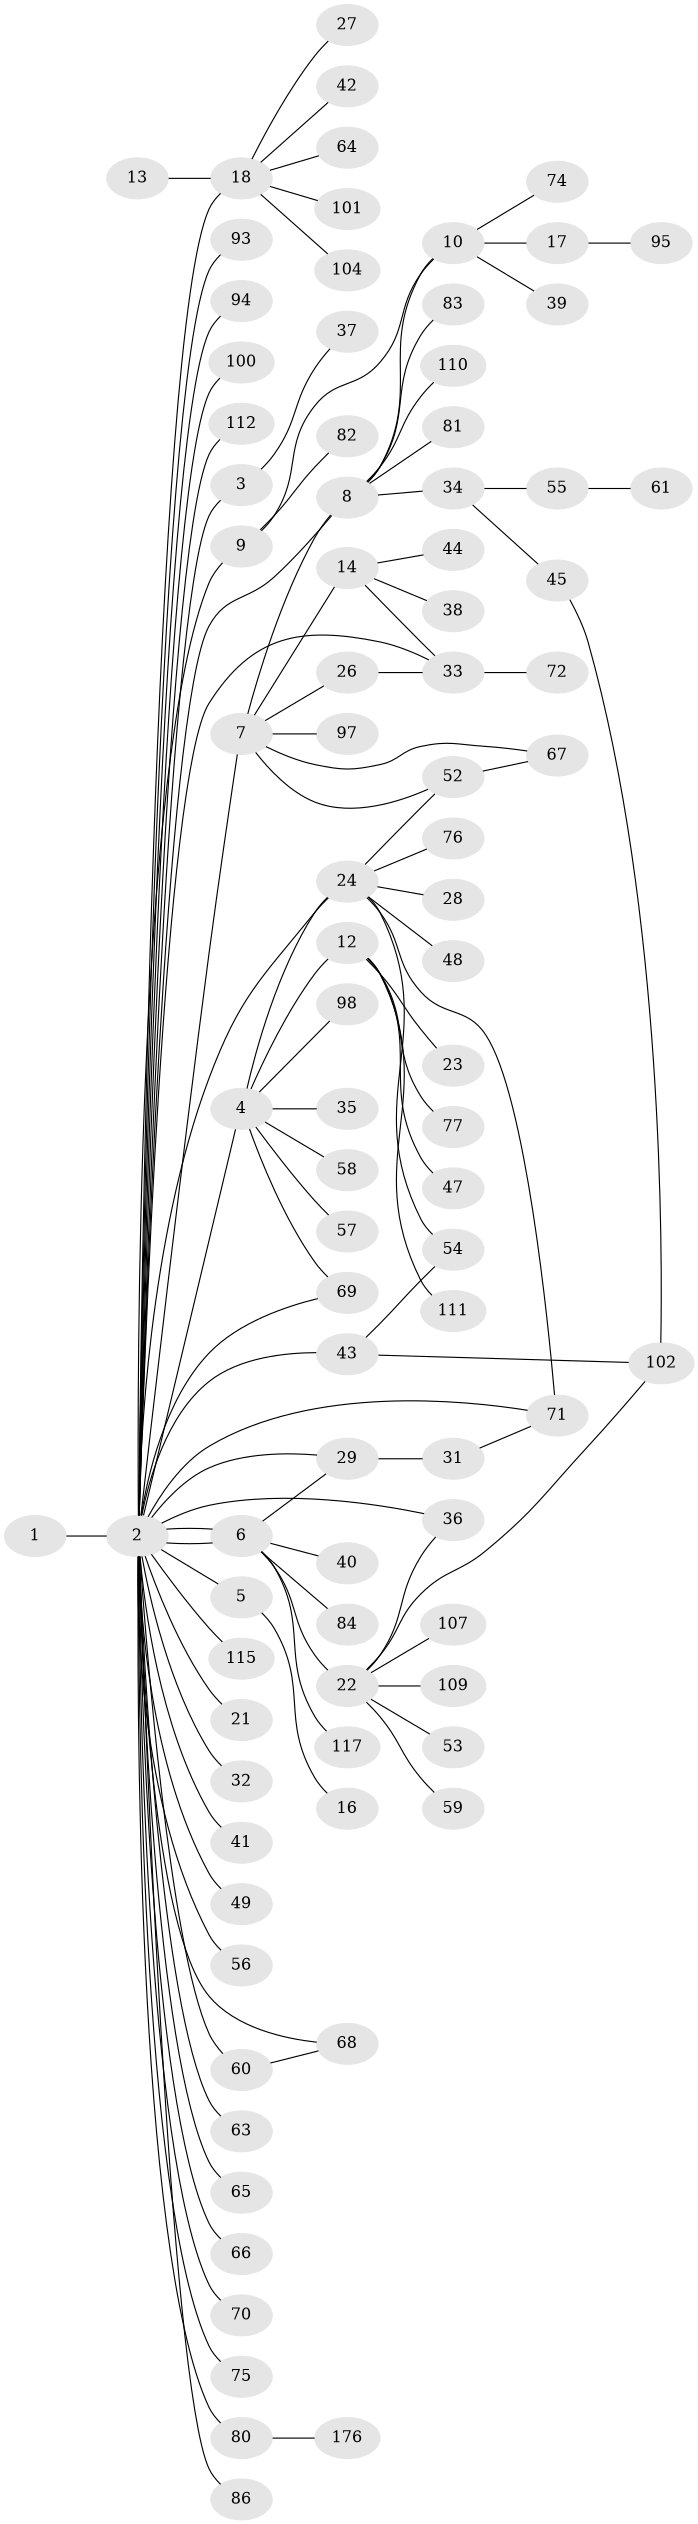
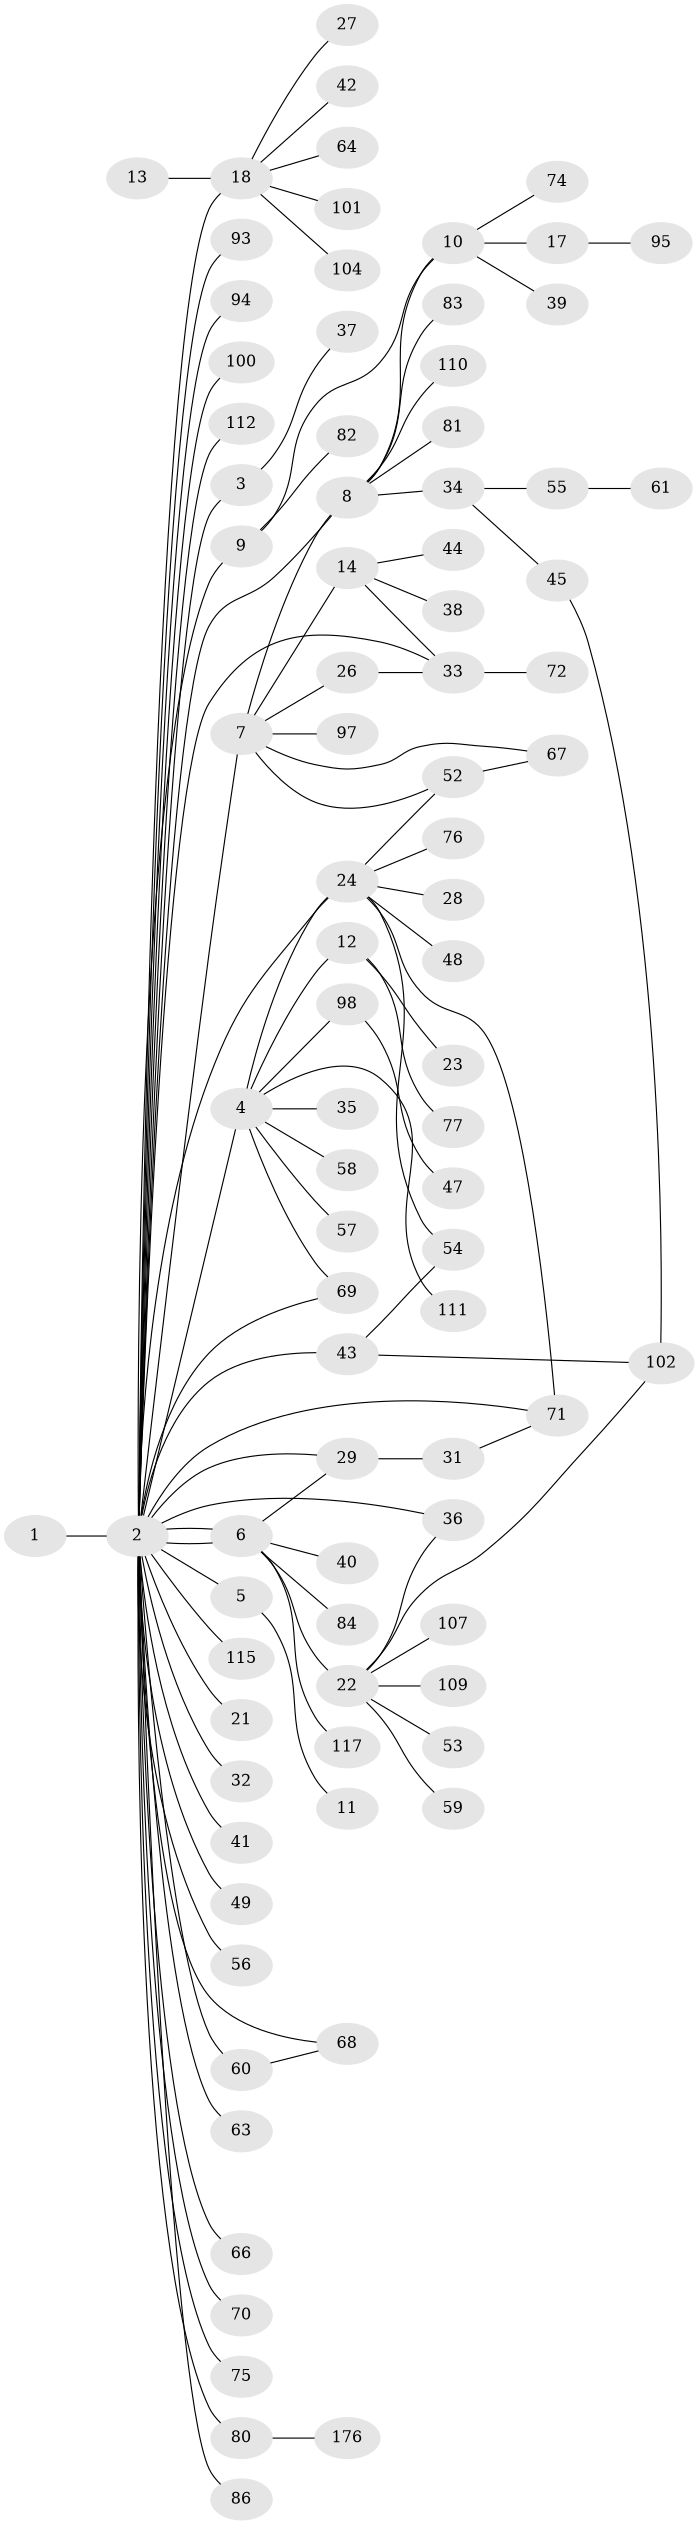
edge "12" -- "47": now "98" -- "47"
edge "12" -- "111": now "4" -- "111"
node "16": label "16" -> "11"
node "65": removed
